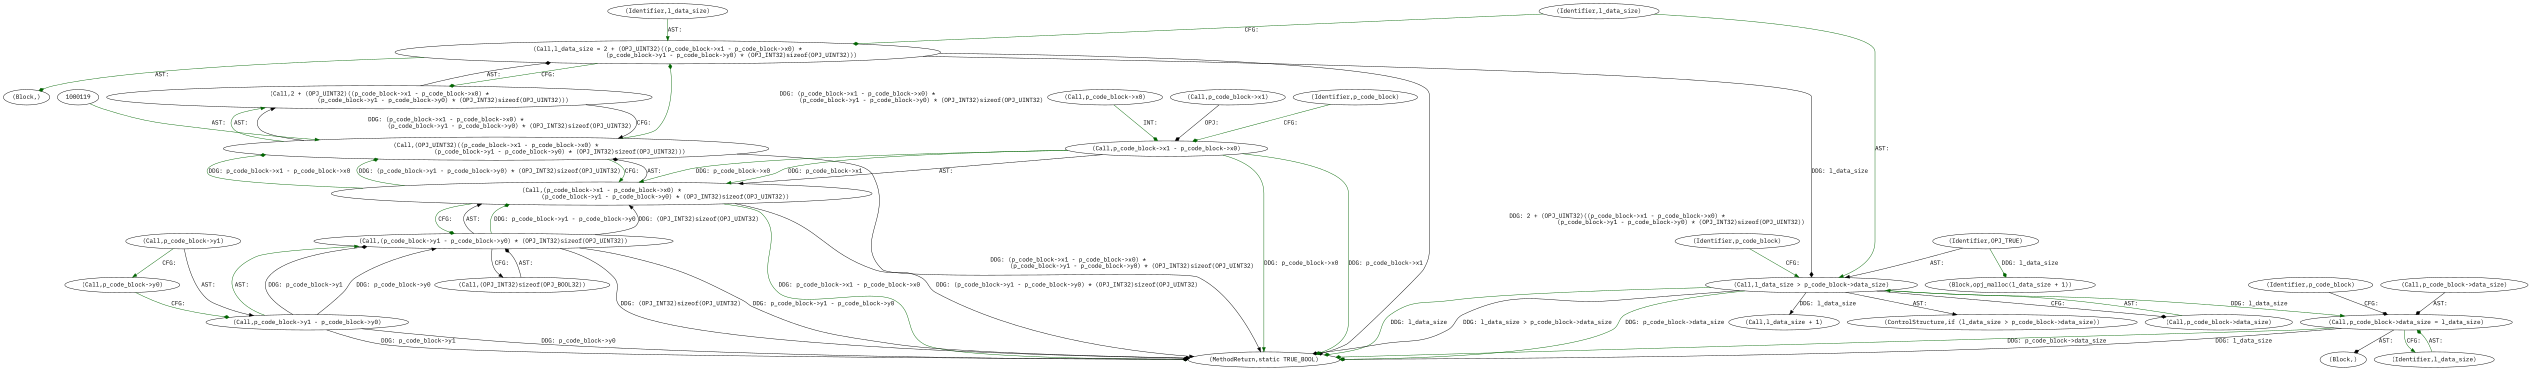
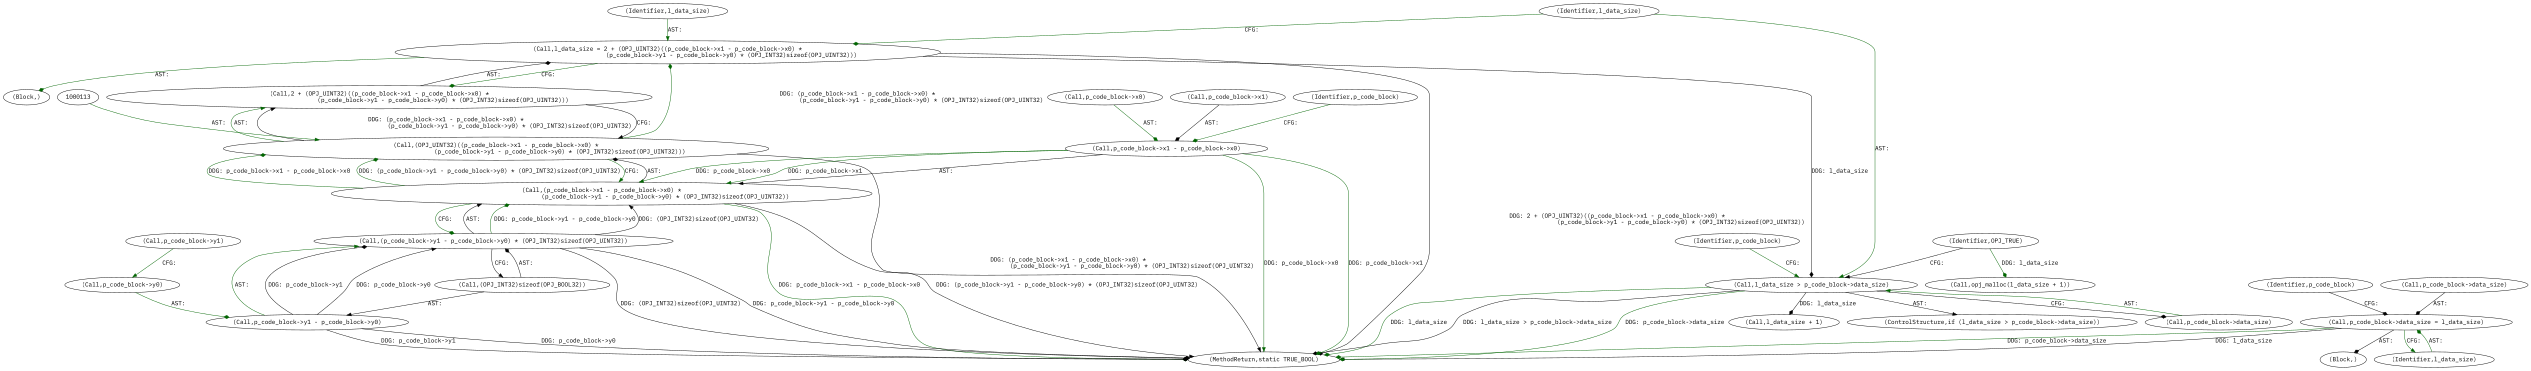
node "1000119": label "1000119" -> "1000113"
edge "(Call,p_code_block->x0)" -> "(Call,p_code_block->x1 - p_code_block->x0)": label "INT: " -> "AST: "
edge "(Call,p_code_block->x1)" -> "(Call,p_code_block->x1 - p_code_block->x0)": label "OPJ: " -> "AST: "
edge "(Identifier,OPJ_TRUE)" -> "(Call,l_data_size > p_code_block->data_size)": label "AST: " -> "CFG: "
node "(Block,opj_malloc(l_data_size + 1))": label "(Block,opj_malloc(l_data_size + 1))" -> "(Call,opj_malloc(l_data_size + 1))"
edge "(Call,p_code_block->y1)" -> "(Call,p_code_block->y1 - p_code_block->y0)": now "(Call,(OPJ_INT32)sizeof(OPJ_BOOL32))" -> "(Call,p_code_block->y1 - p_code_block->y0)"
edge "(Call,l_data_size > p_code_block->data_size)" -> "(Call,p_code_block->data_size = l_data_size)": removed, label "DDG: l_data_size"
edge "(Call,l_data_size > p_code_block->data_size)" -> "(Call,l_data_size + 1)": arrowhead normal -> diamond
edge "(Call,p_code_block->y0)" -> "(Call,p_code_block->y1 - p_code_block->y0)": label "CFG: " -> "AST: "
